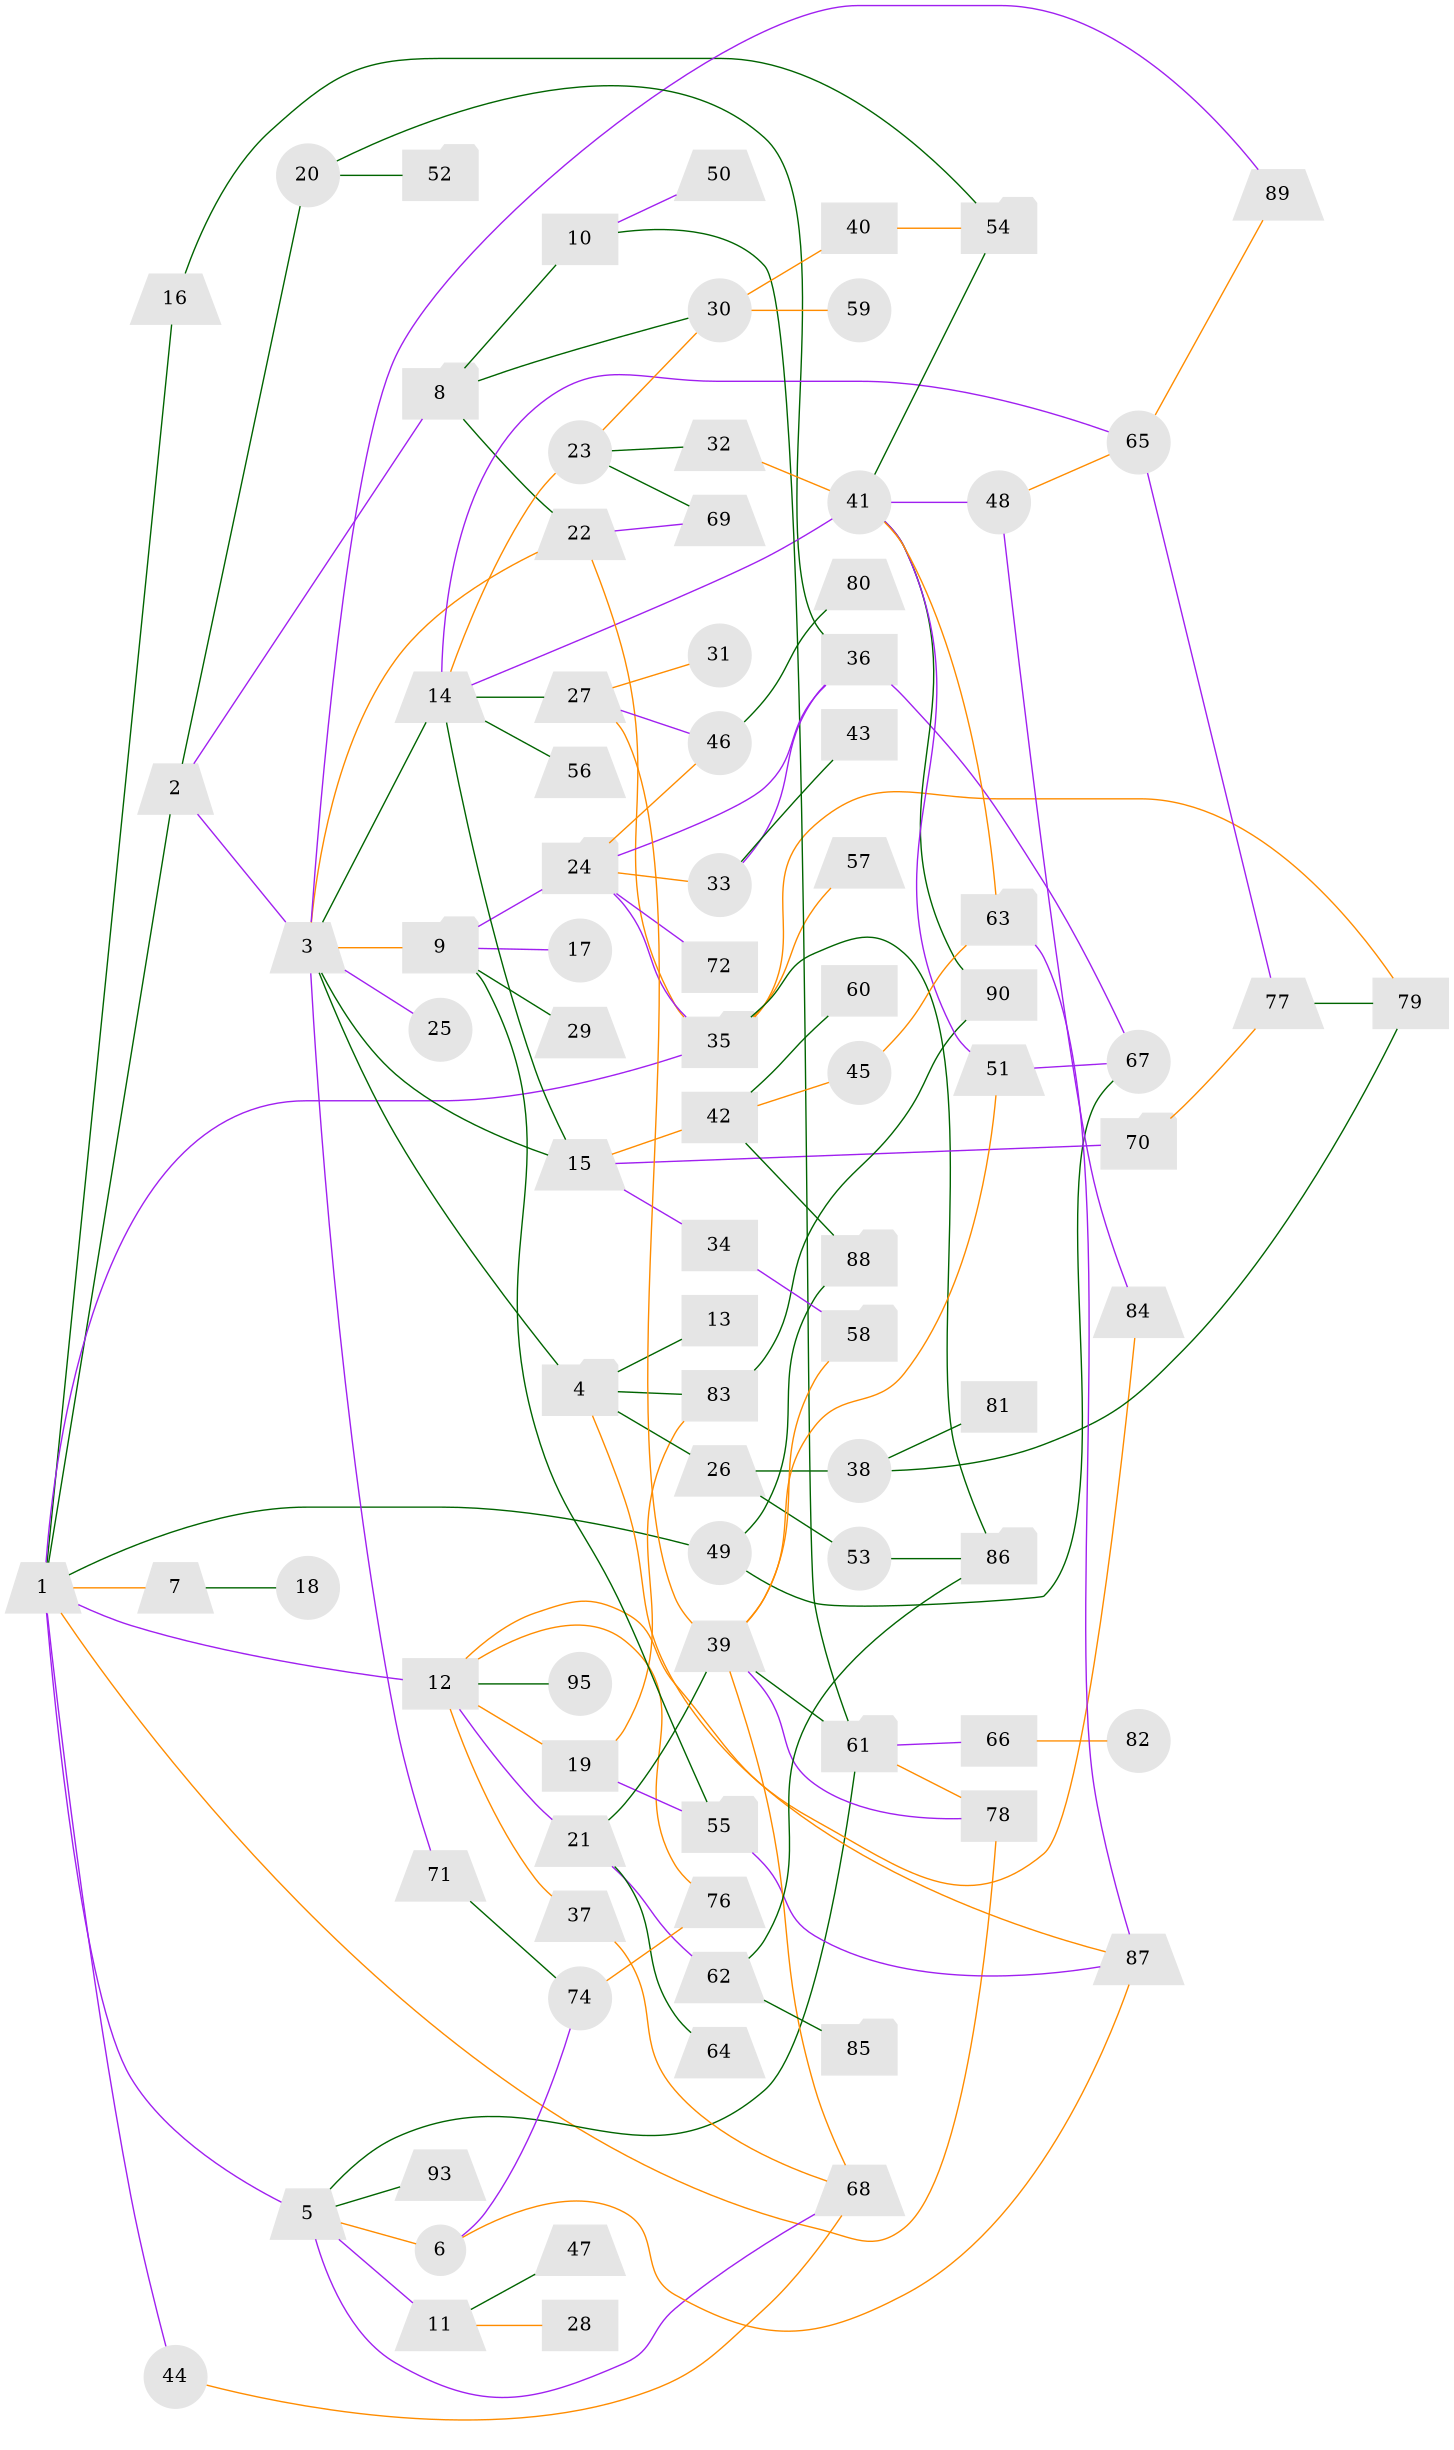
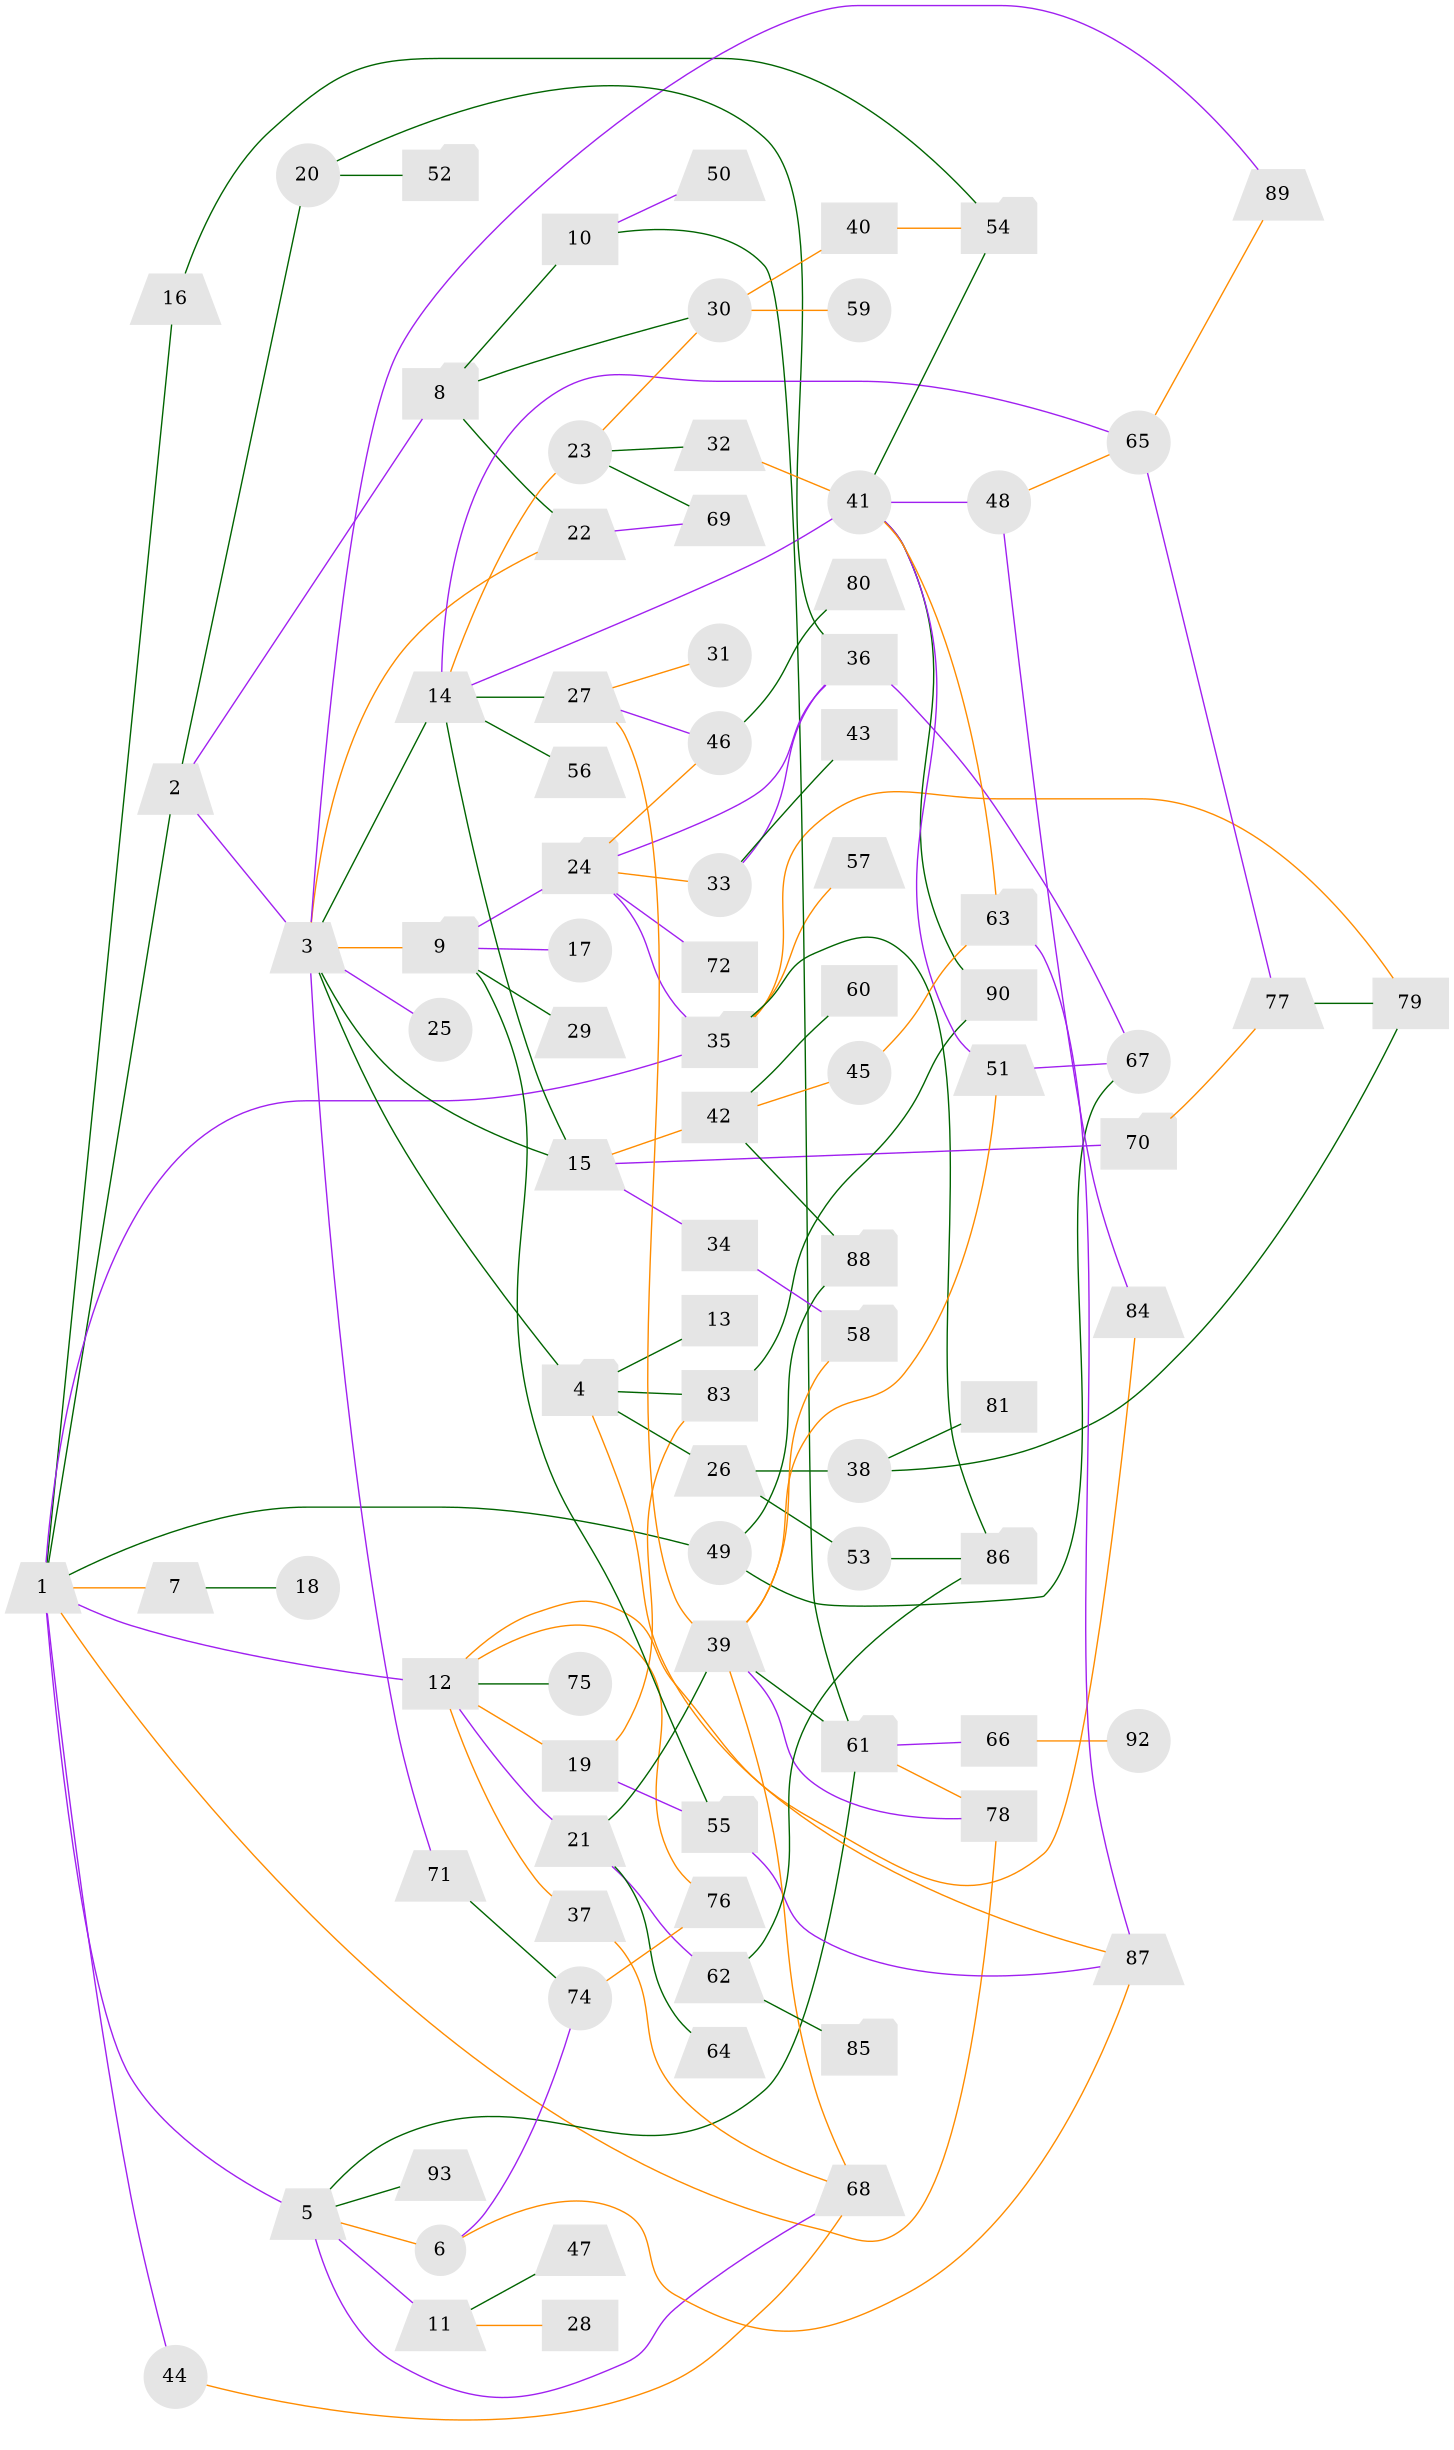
edge "22" -- "35": removed
node "95": label "95" -> "75"
node "82": label "82" -> "92"
